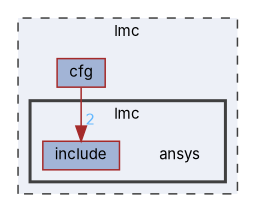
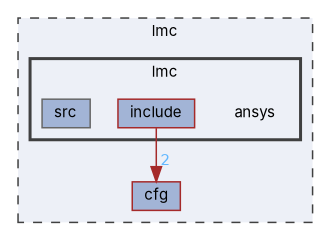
edge "cfg" -> "include": reversed
node "src": added
